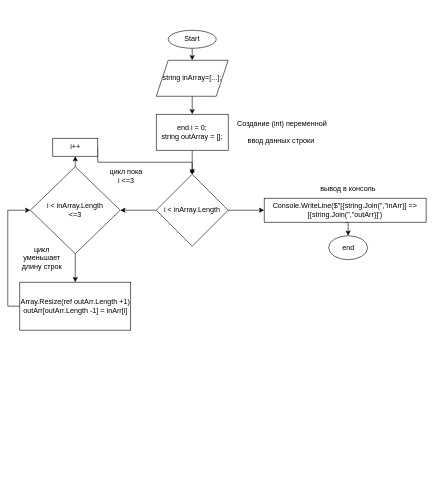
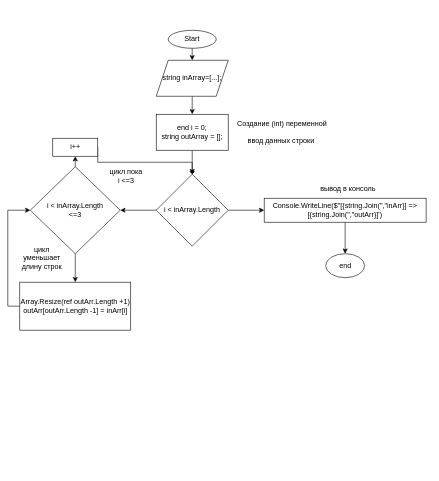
node "end": moved (348, 248) -> (345, 266)
